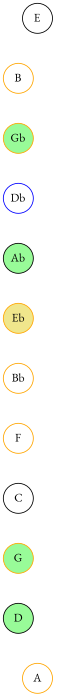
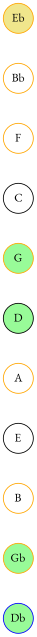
node "Db": fillcolor white -> palegreen
node "Ab": removed
